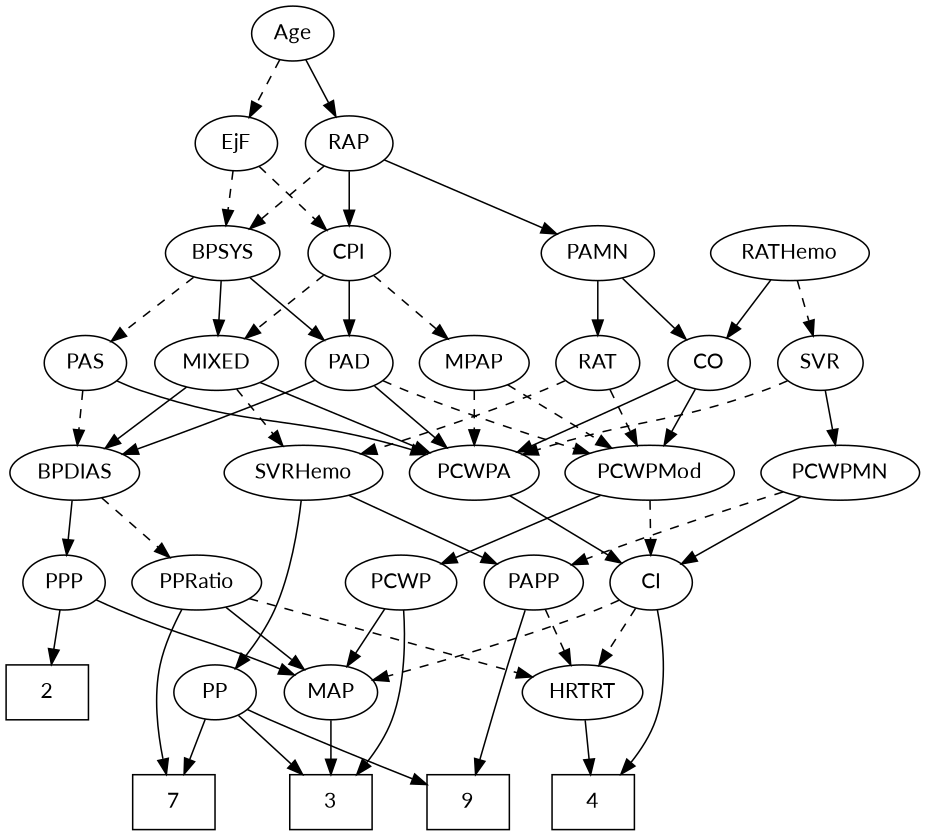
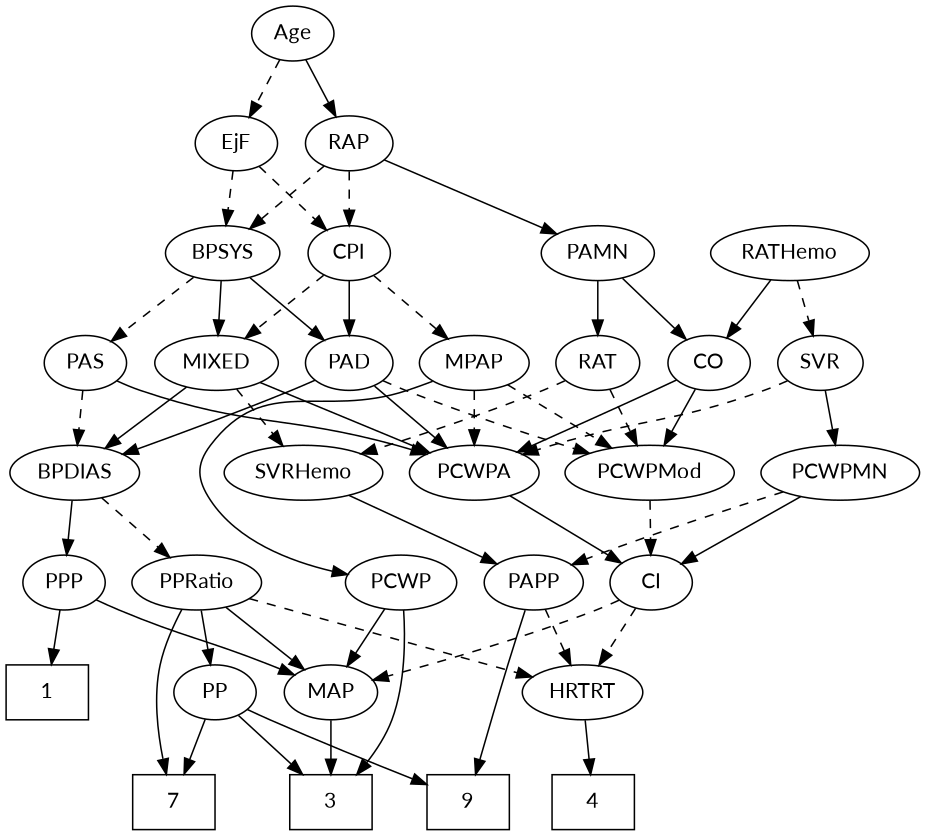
edge "RAP" -> "CPI": style solid -> dashed
edge "PCWPMod" -> "PCWP": now "MPAP" -> "PCWP"
edge "SVRHemo" -> "PP": now "PPRatio" -> "PP"
edge "CI" -> "4": removed
node "2": label "2" -> "1"
